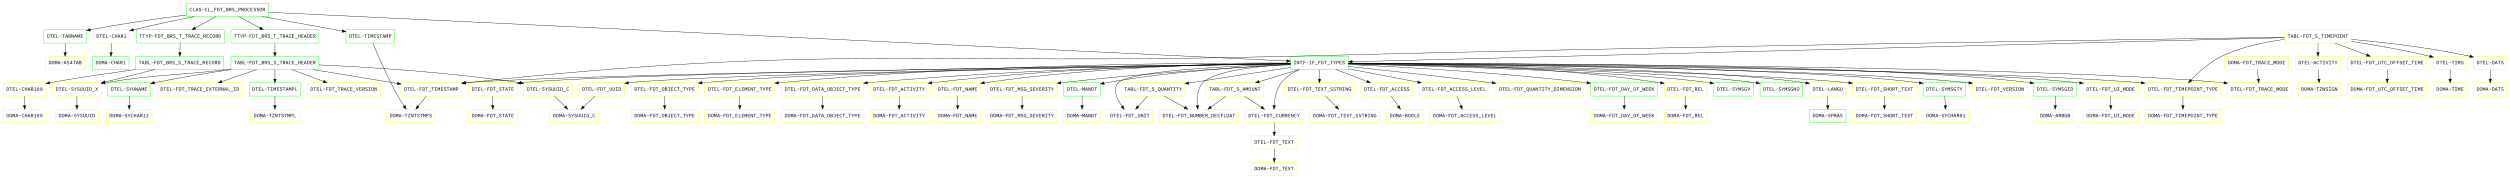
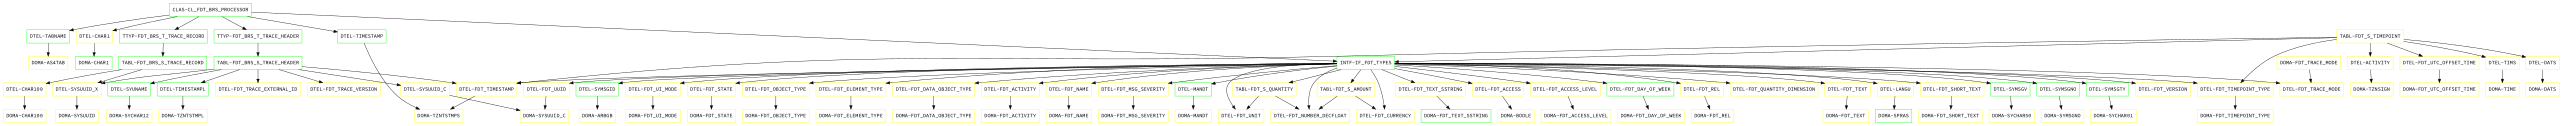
node "DOMA-FDT_TEXT_SSTRING": color yellow -> green
node "DOMA-SYCHAR50": added
node "DOMA-SYMSGNO": added
edge "DTEL-FDT_CURRENCY" -> "DTEL-FDT_TEXT": now "INTF-IF_FDT_TYPES" -> "DTEL-FDT_TEXT"
